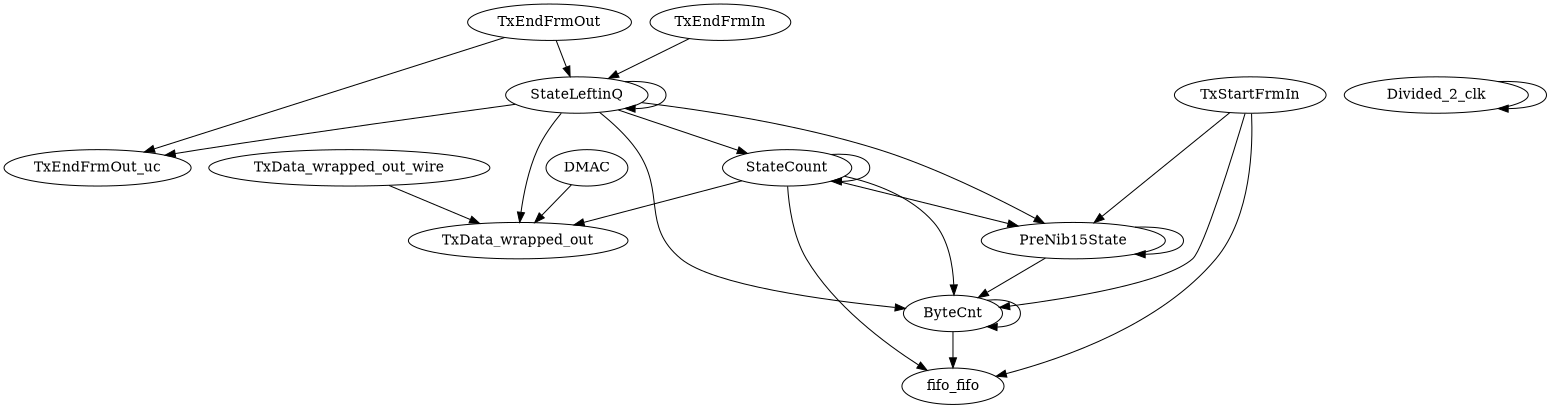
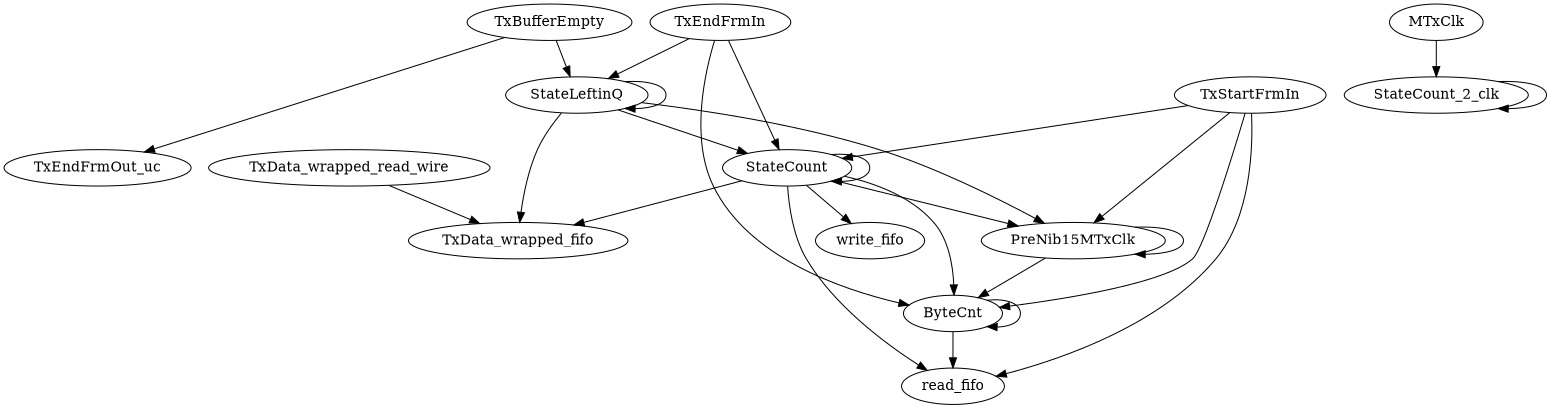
node "TxEndFrmOut": label "TxEndFrmOut" -> "TxBufferEmpty"
node "MTxClk": added
edge "TxEndFrmIn" -> "StateCount": added
node "Divided_2_clk": label "Divided_2_clk" -> "StateCount_2_clk"
edge "StateLeftinQ" -> "TxEndFrmOut_uc": removed
edge "TxStartFrmIn" -> "StateCount": added
node "TxData_wrapped_out_wire": label "TxData_wrapped_out_wire" -> "TxData_wrapped_read_wire"
node "DMAC": removed
node "TxData_wrapped_out": label "TxData_wrapped_out" -> "TxData_wrapped_fifo"
node "write_fifo": added
node "PreNib15State": label "PreNib15State" -> "PreNib15MTxClk"
edge "StateLeftinQ" -> "ByteCnt": now "TxEndFrmIn" -> "ByteCnt"
node "fifo_fifo": label "fifo_fifo" -> "read_fifo"
